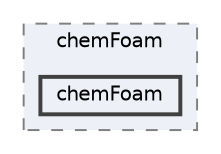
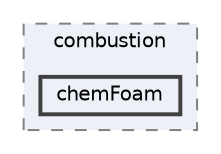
cluster "chemFoam": label "chemFoam" -> "combustion"
